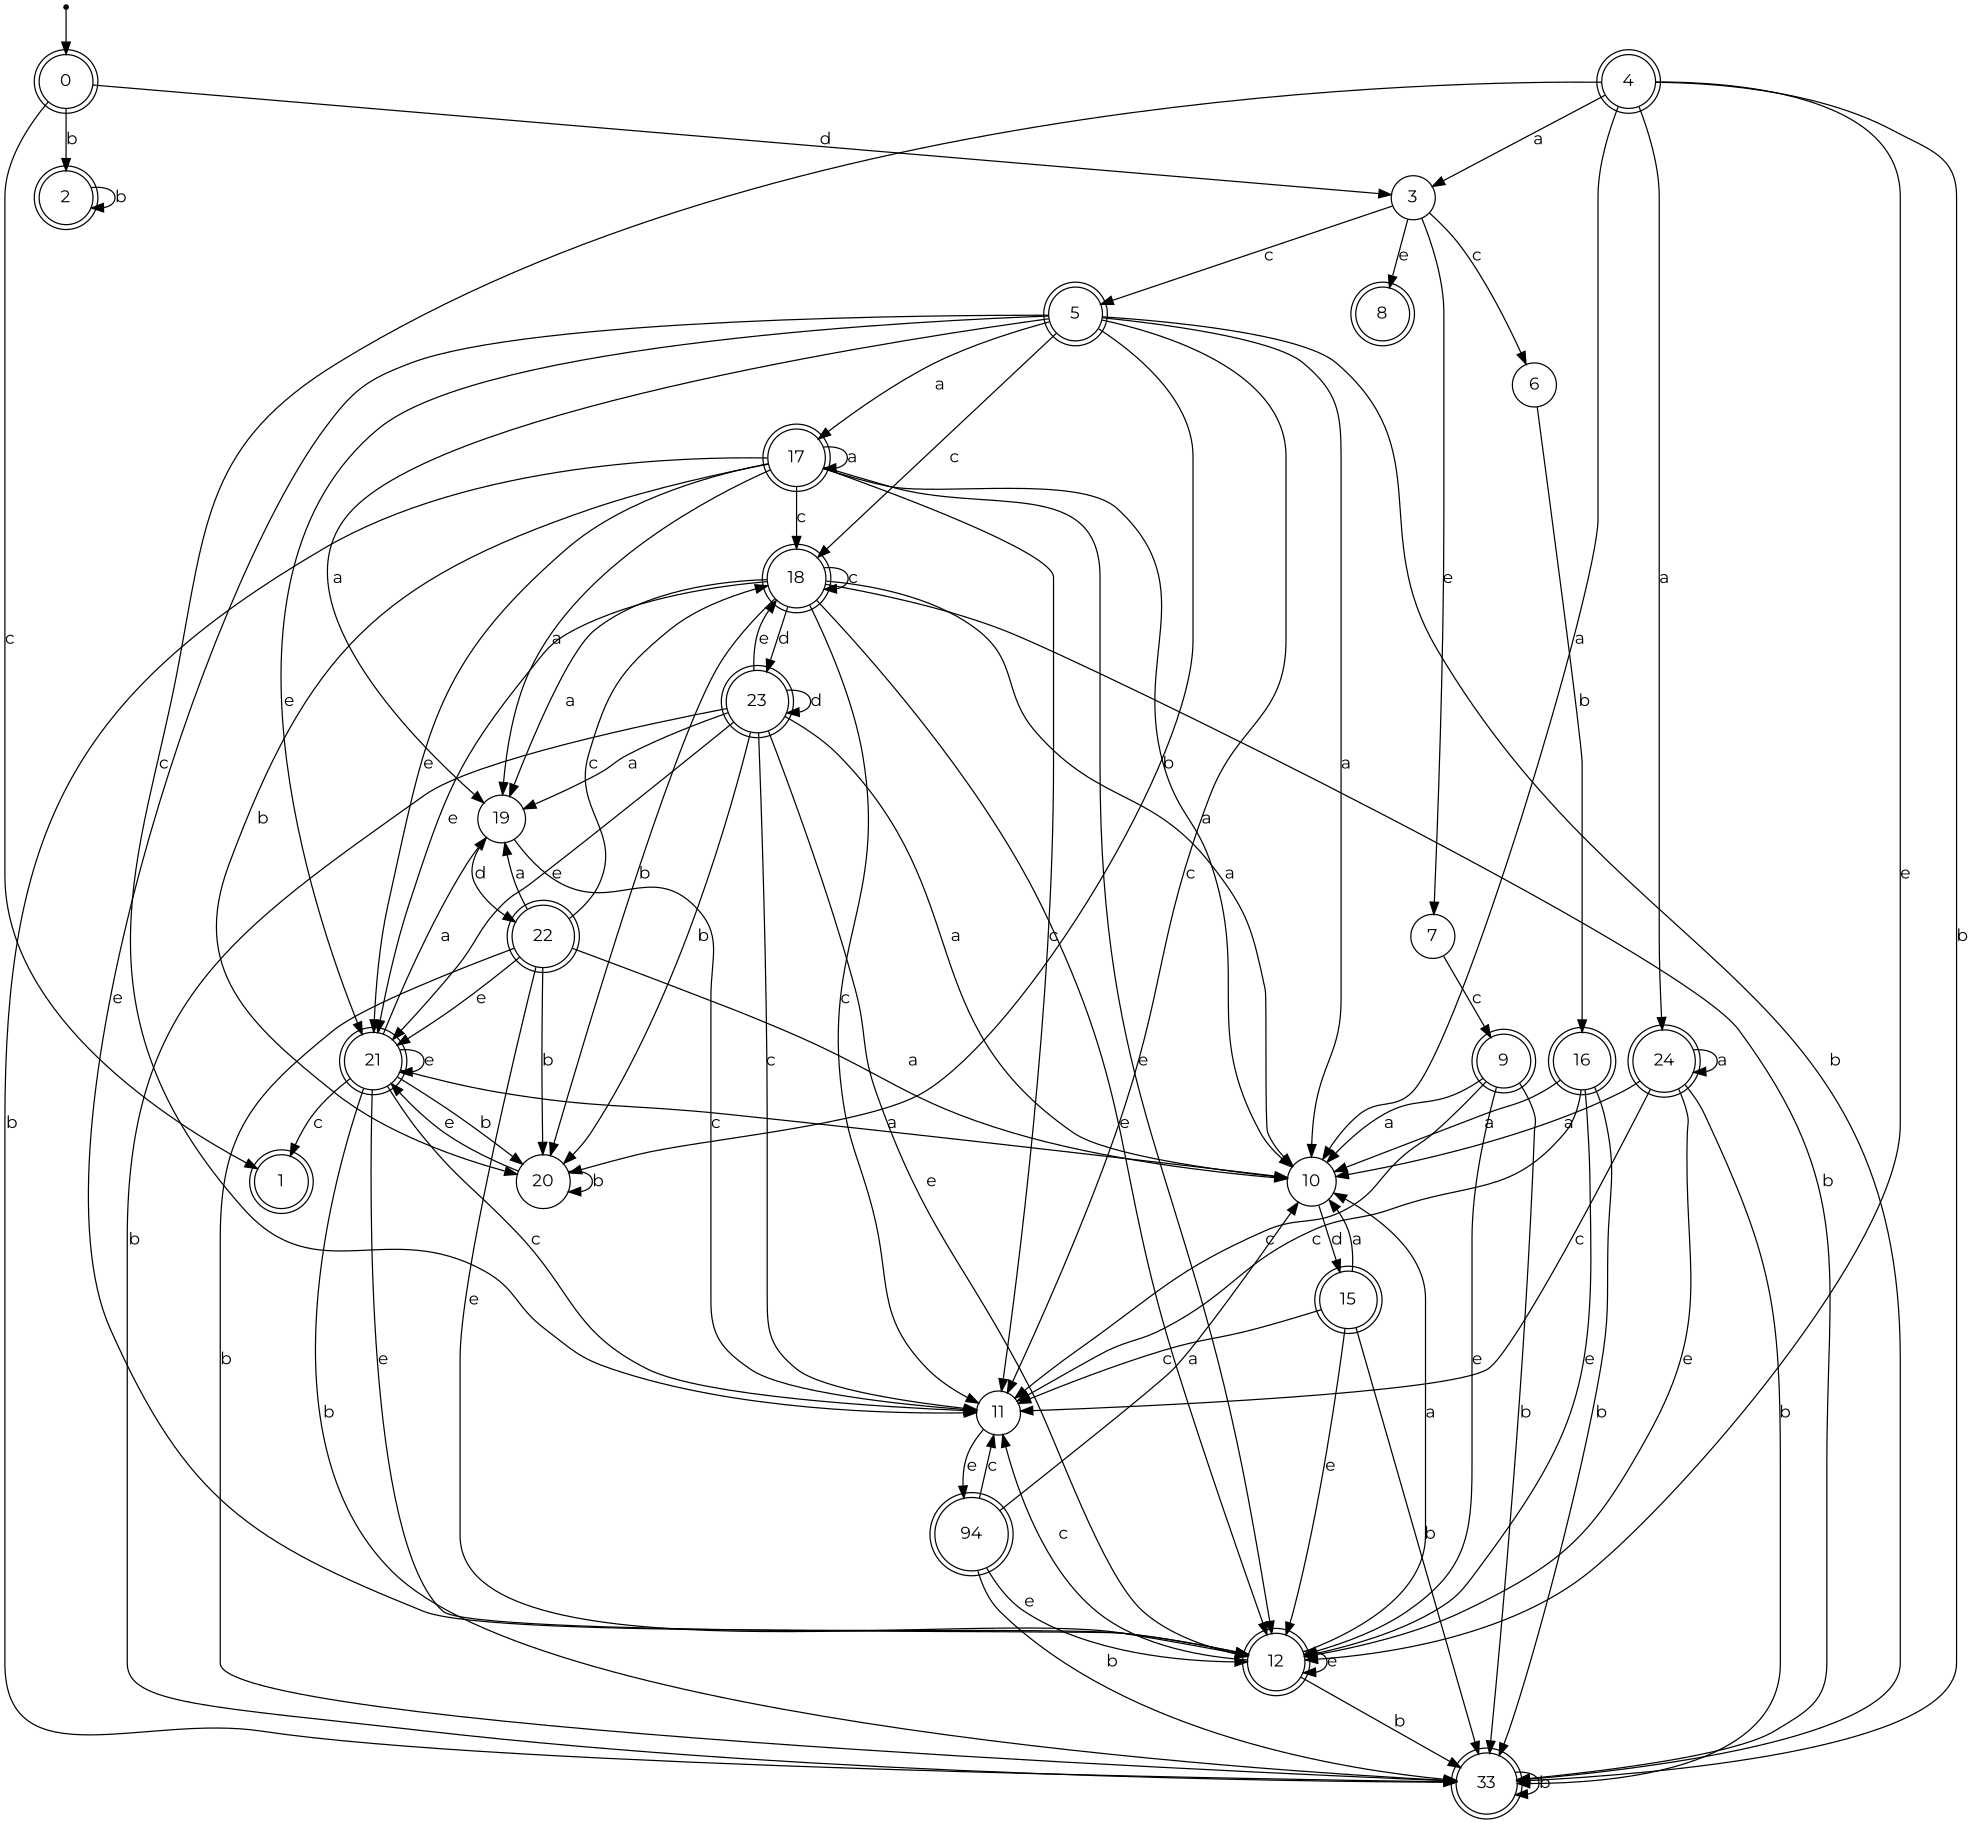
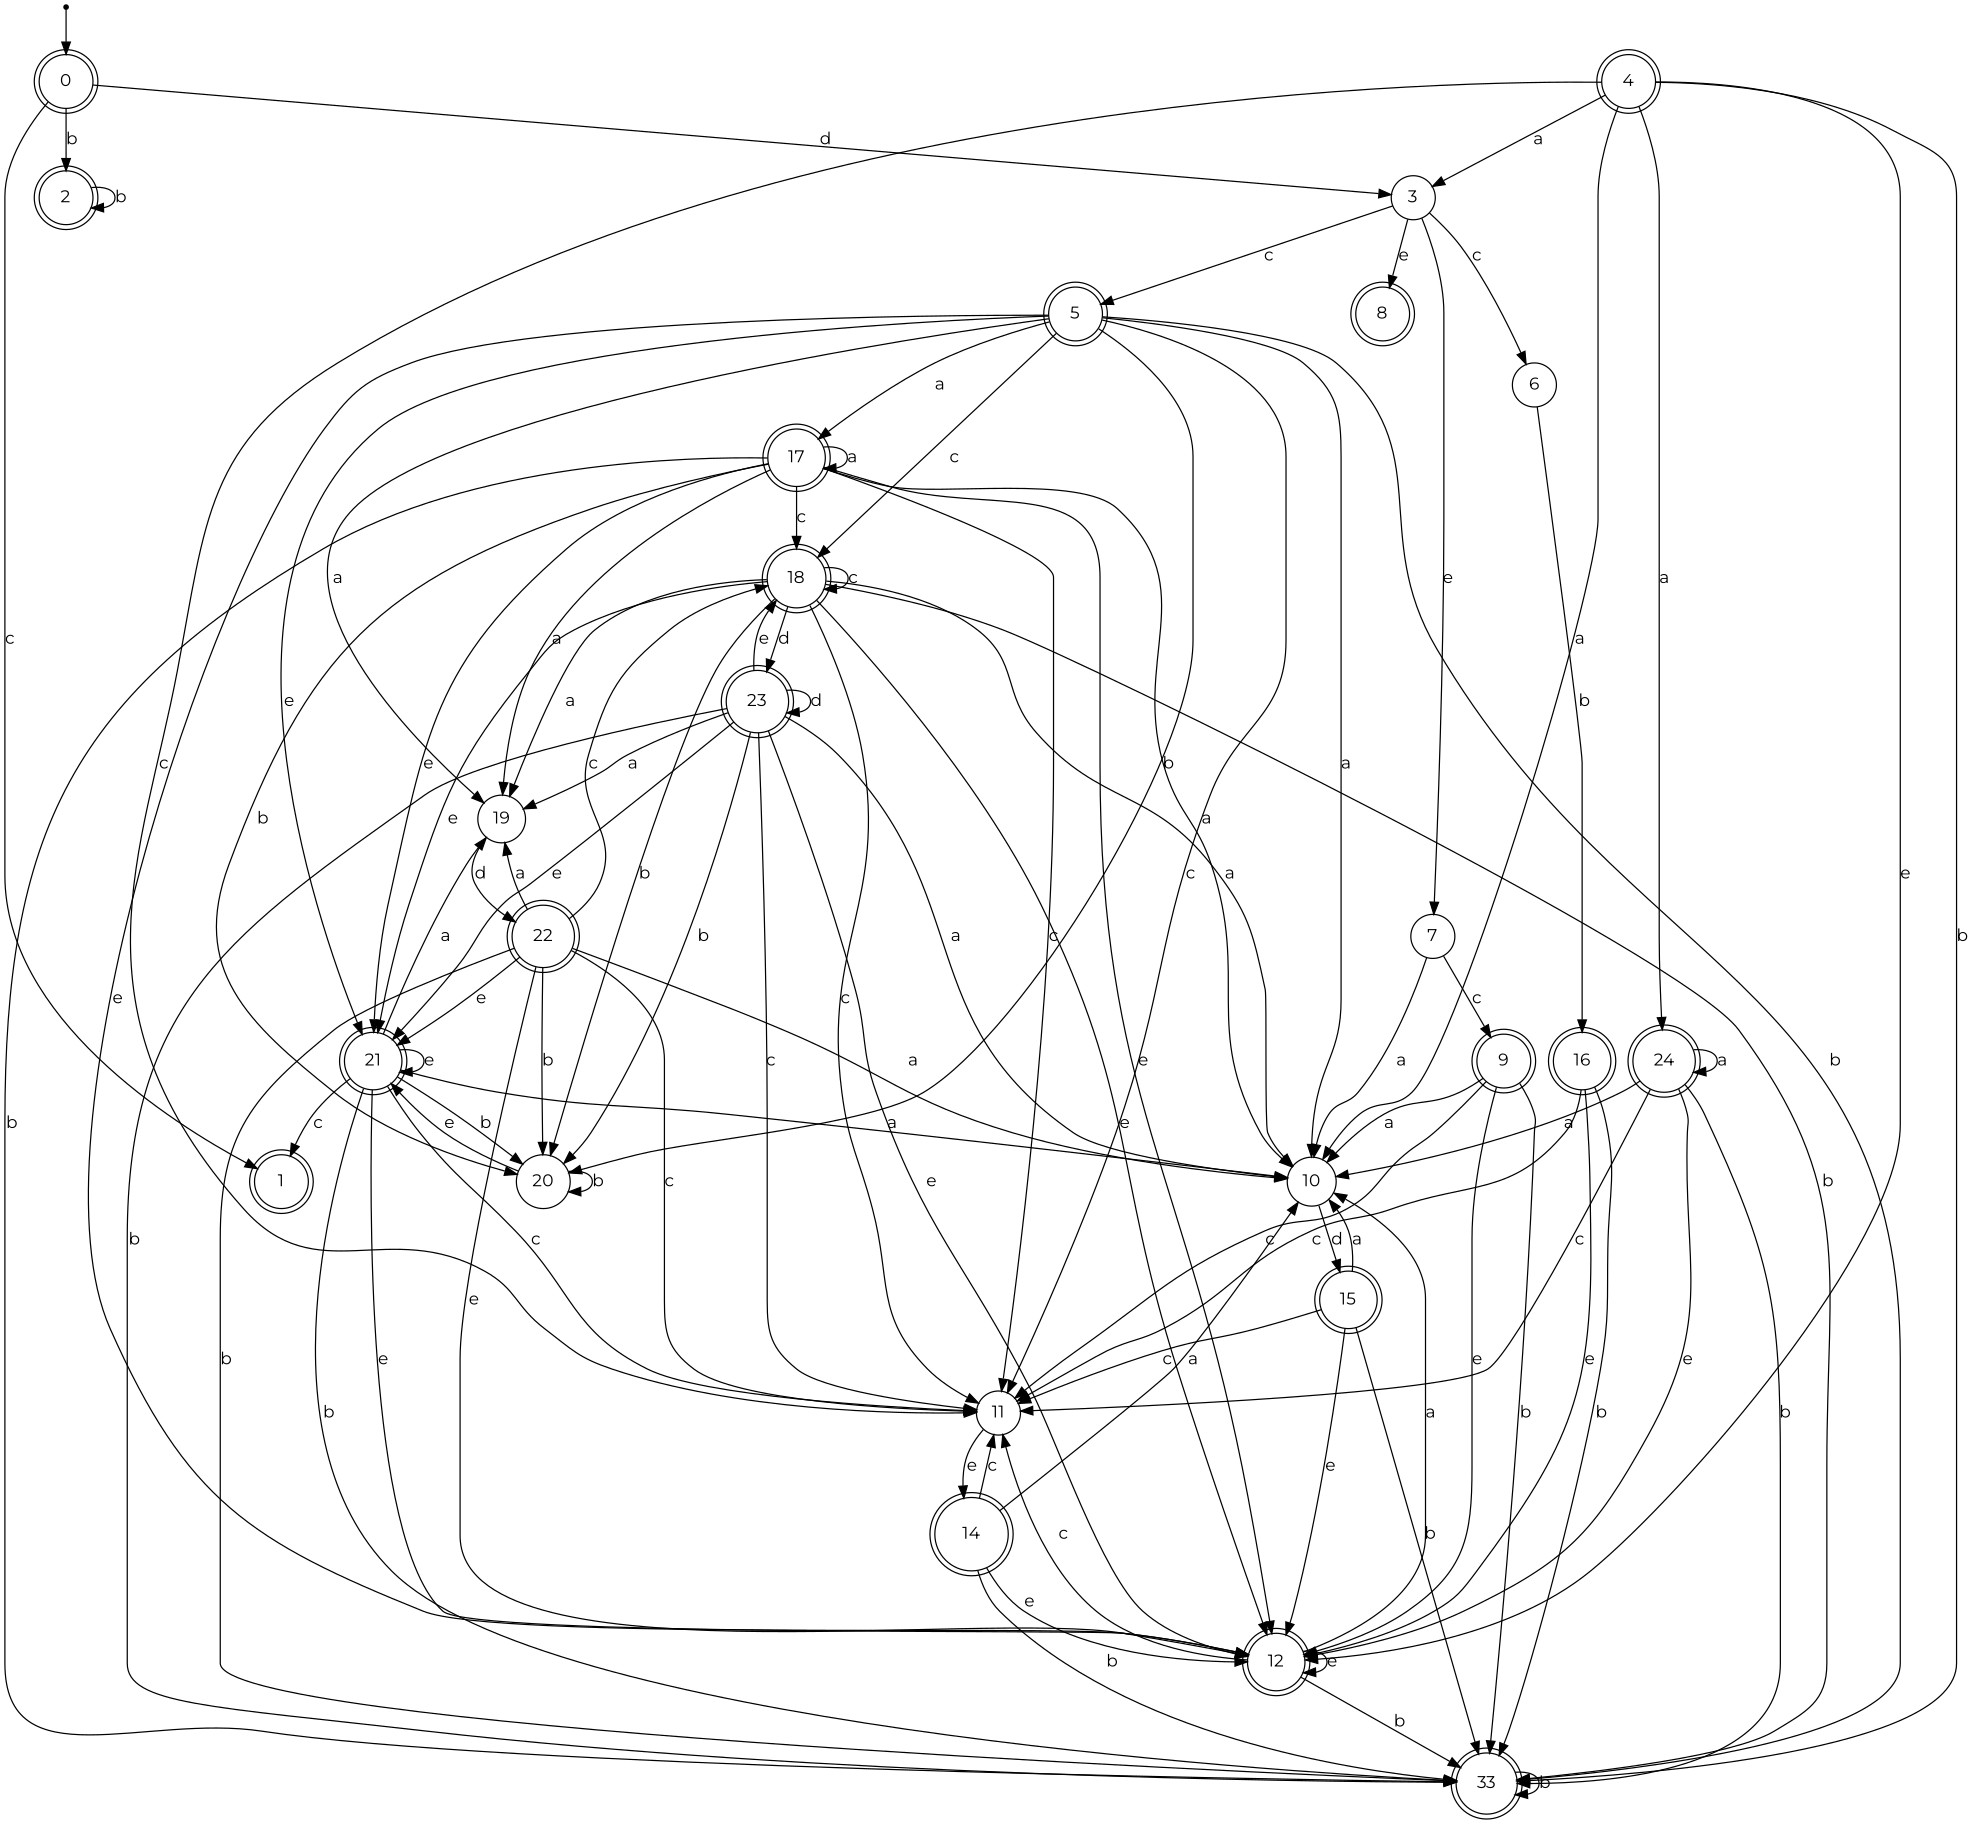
edge "16" -> "10": now "7" -> "10"
edge "19" -> "11": now "22" -> "11"
node "94": label "94" -> "14"
